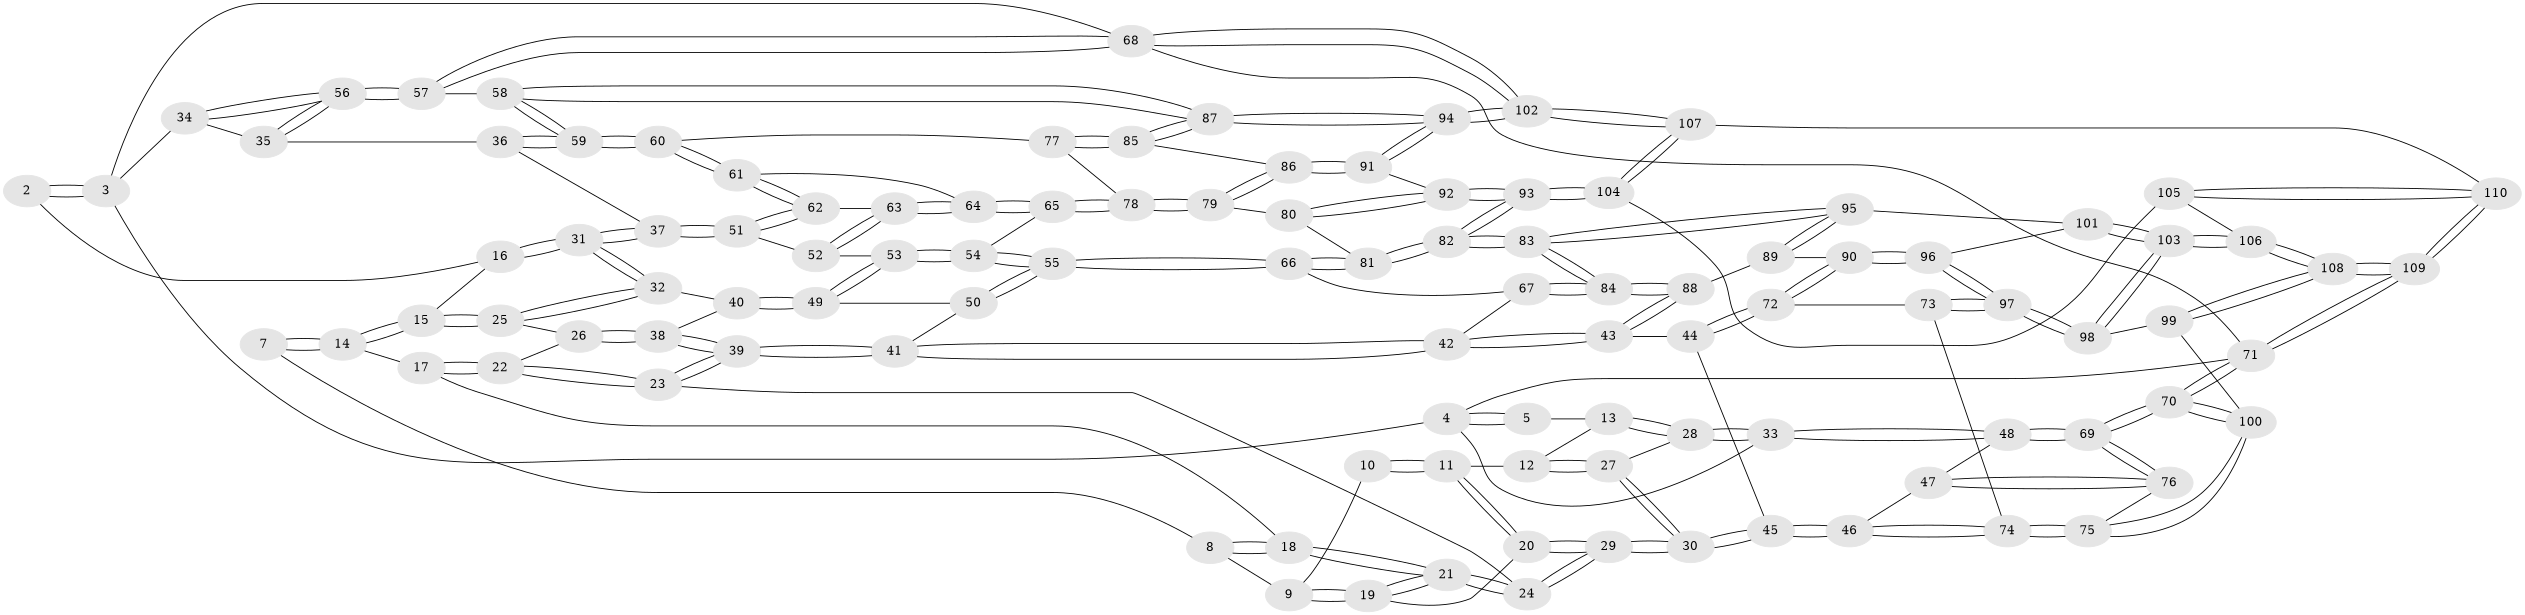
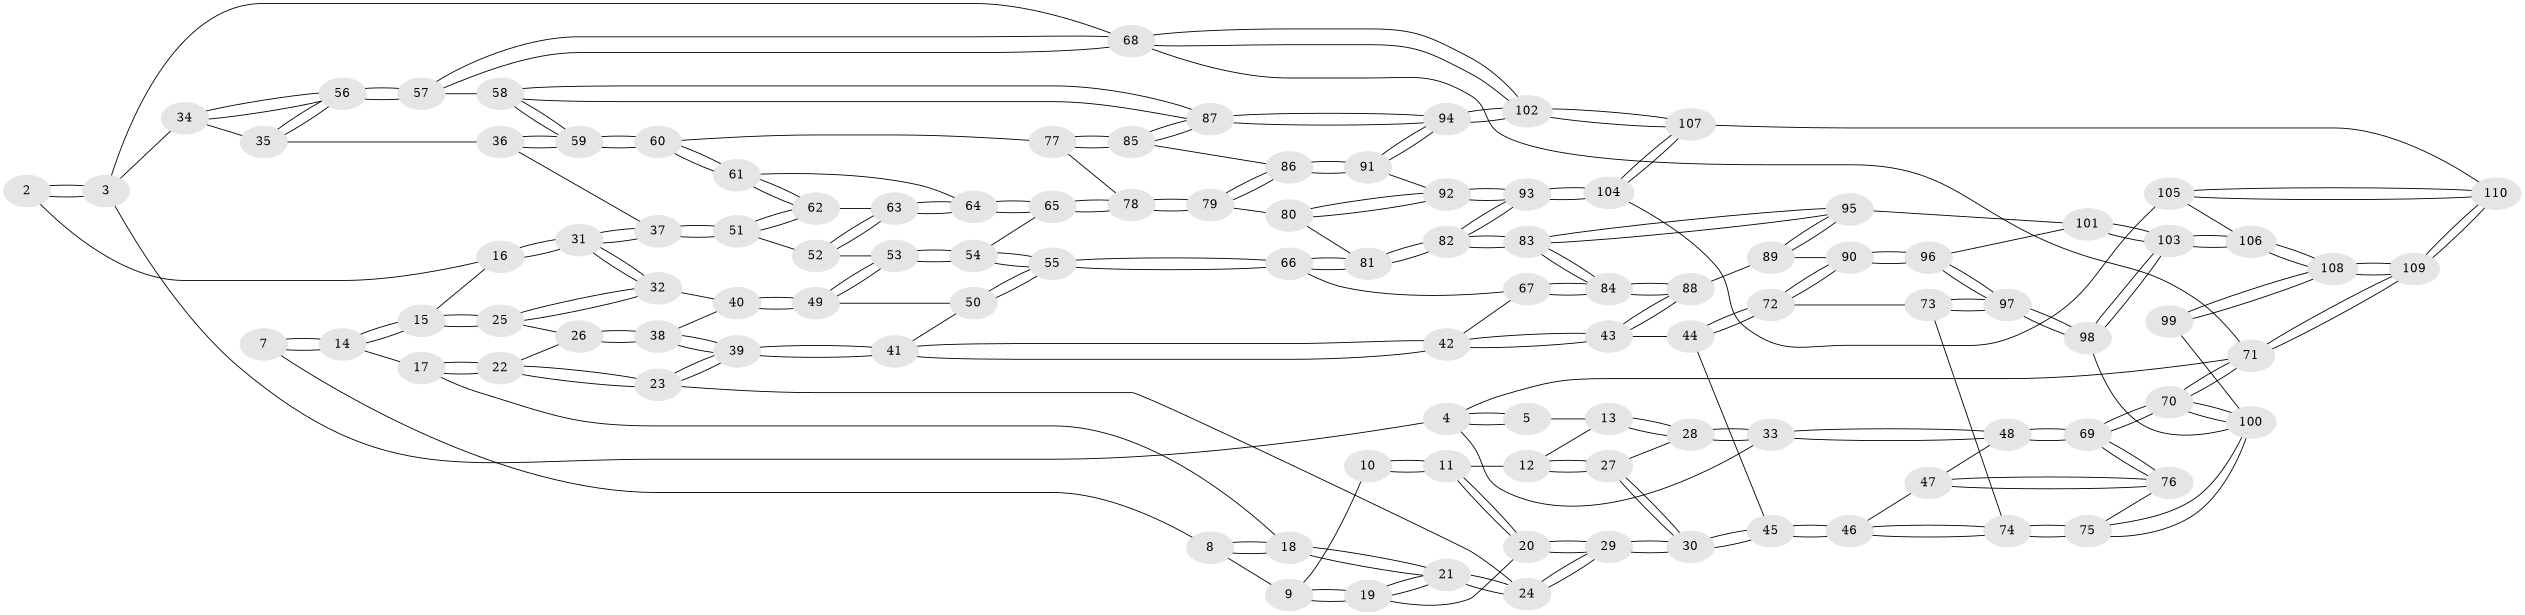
edge "99" -- "98": now "100" -- "98"
